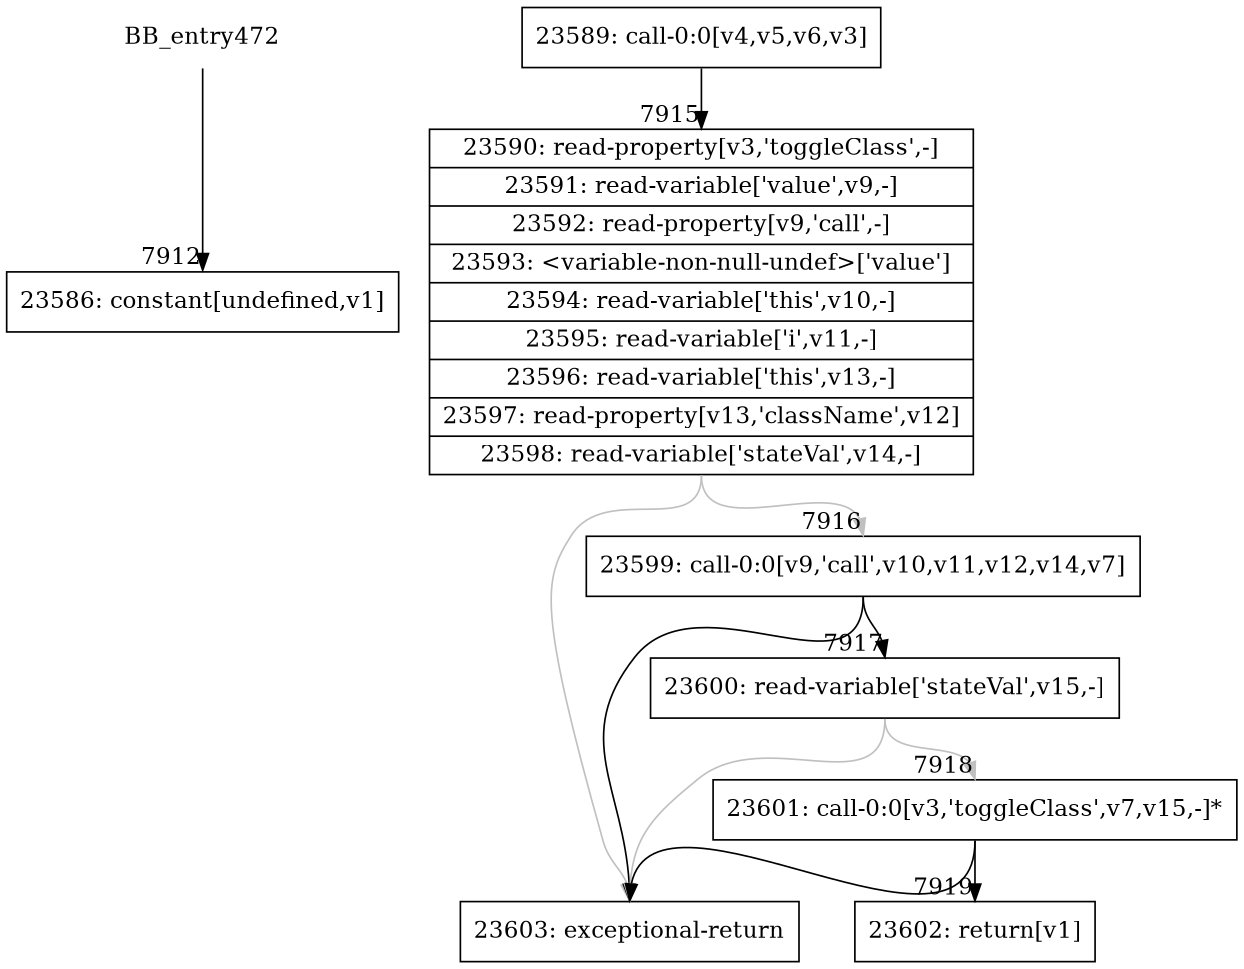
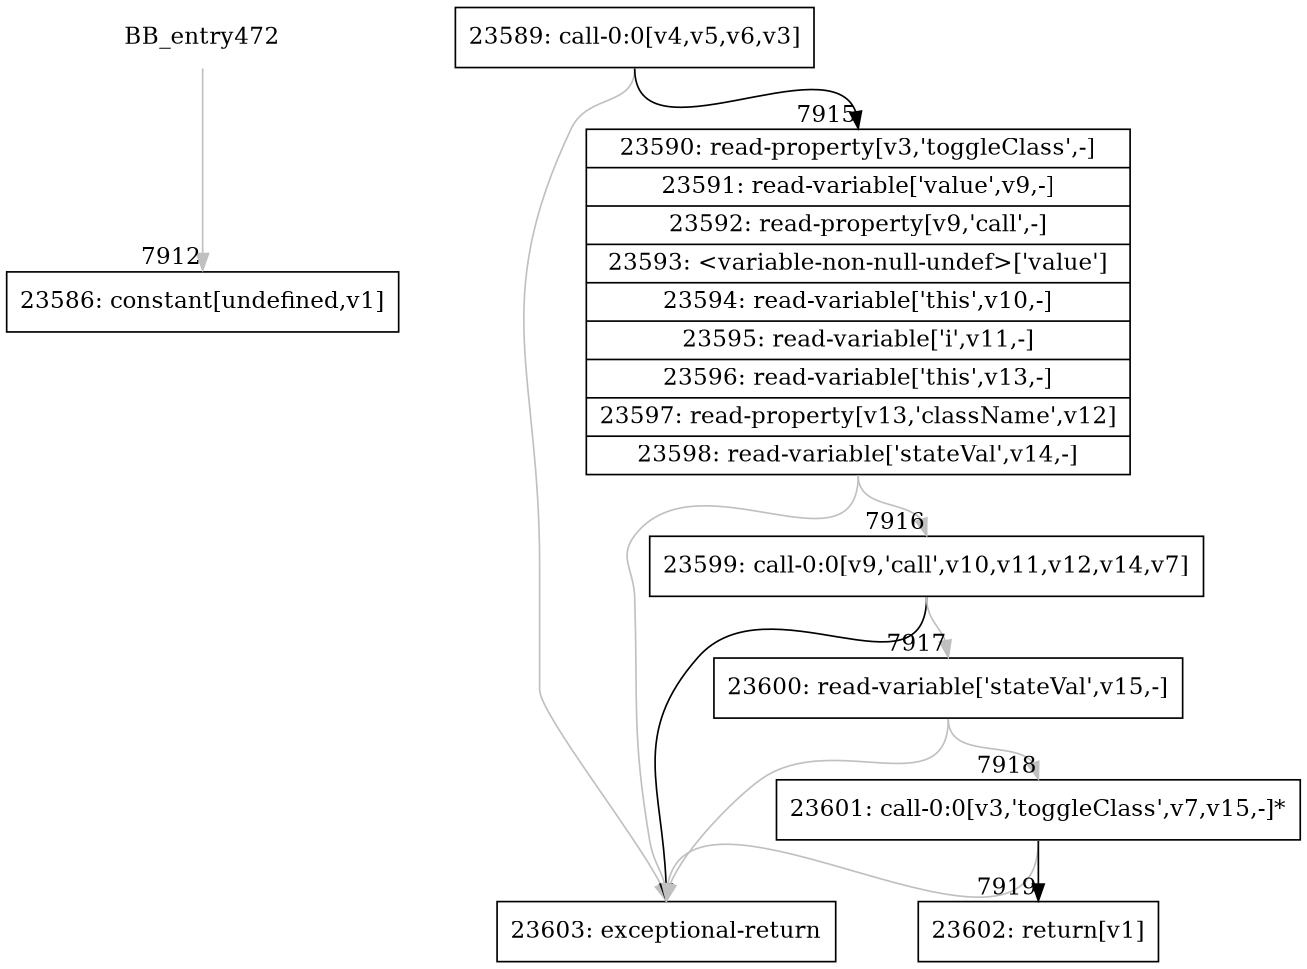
edge "BB_entry472" -> "23586: constant[undefined,v1]": color black -> gray
edge "23589: call-0:0[v4,v5,v6,v3]" -> "23603: exceptional-return": added
edge "23599: call-0:0[v9,'call',v10,v11,v12,v14,v7]" -> "23600: read-variable['stateVal',v15,-]": color black -> gray
edge "23601: call-0:0[v3,'toggleClass',v7,v15,-]*" -> "23603: exceptional-return": color black -> gray
